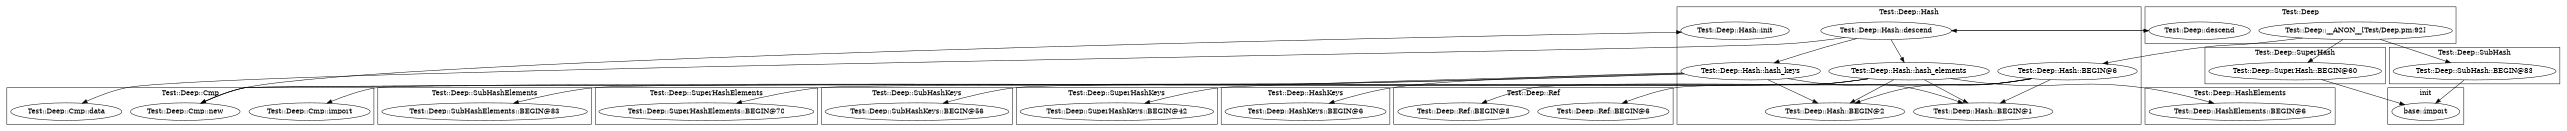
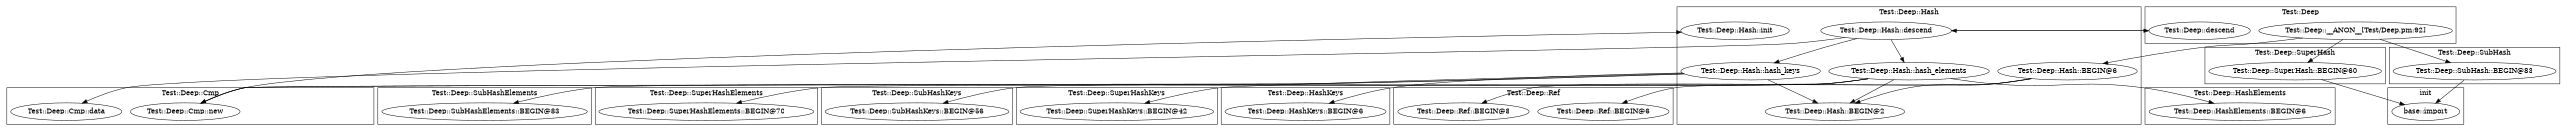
node "Test::Deep::Cmp::import": removed
node "Test::Deep::Hash::BEGIN@1": removed
